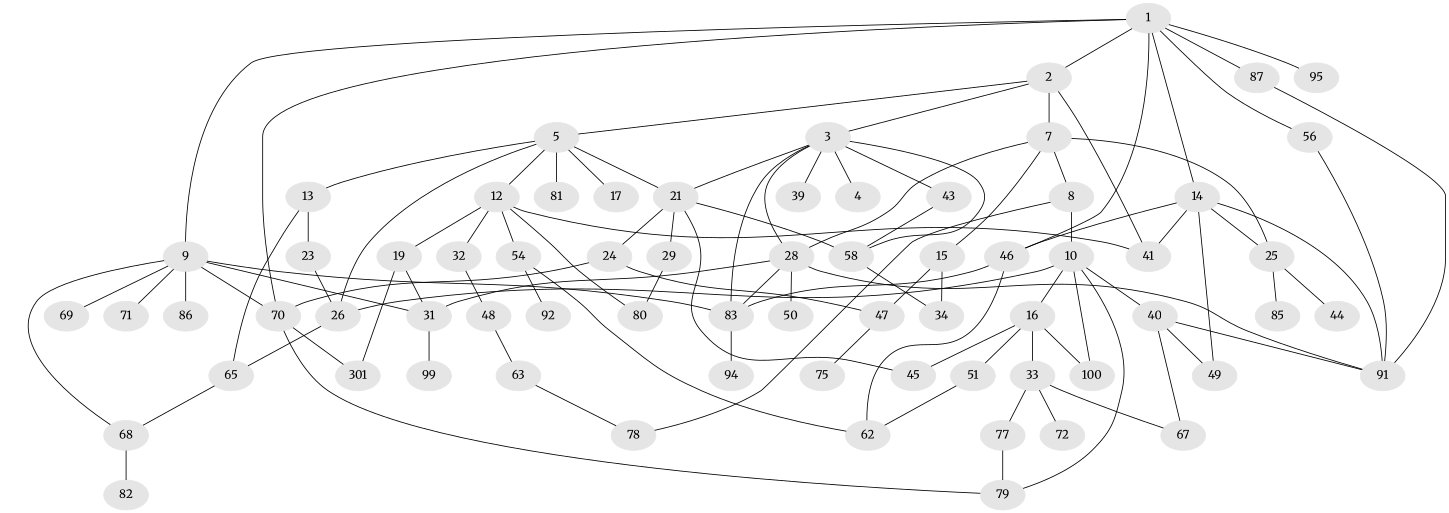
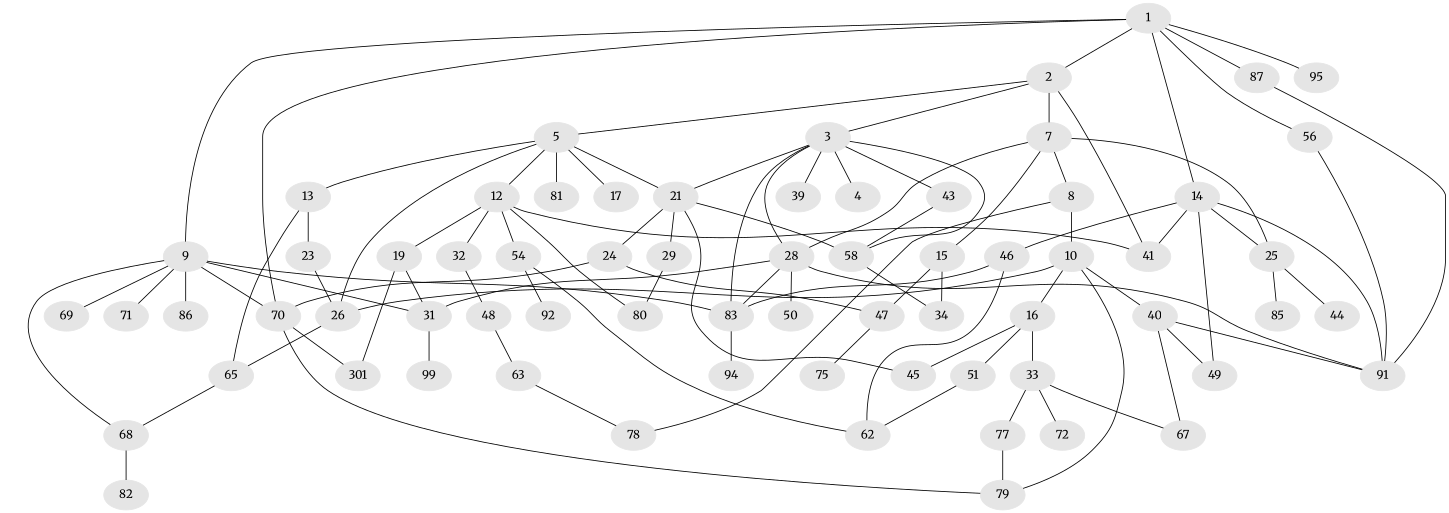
edge "1" -- "46": removed
node "100": removed
